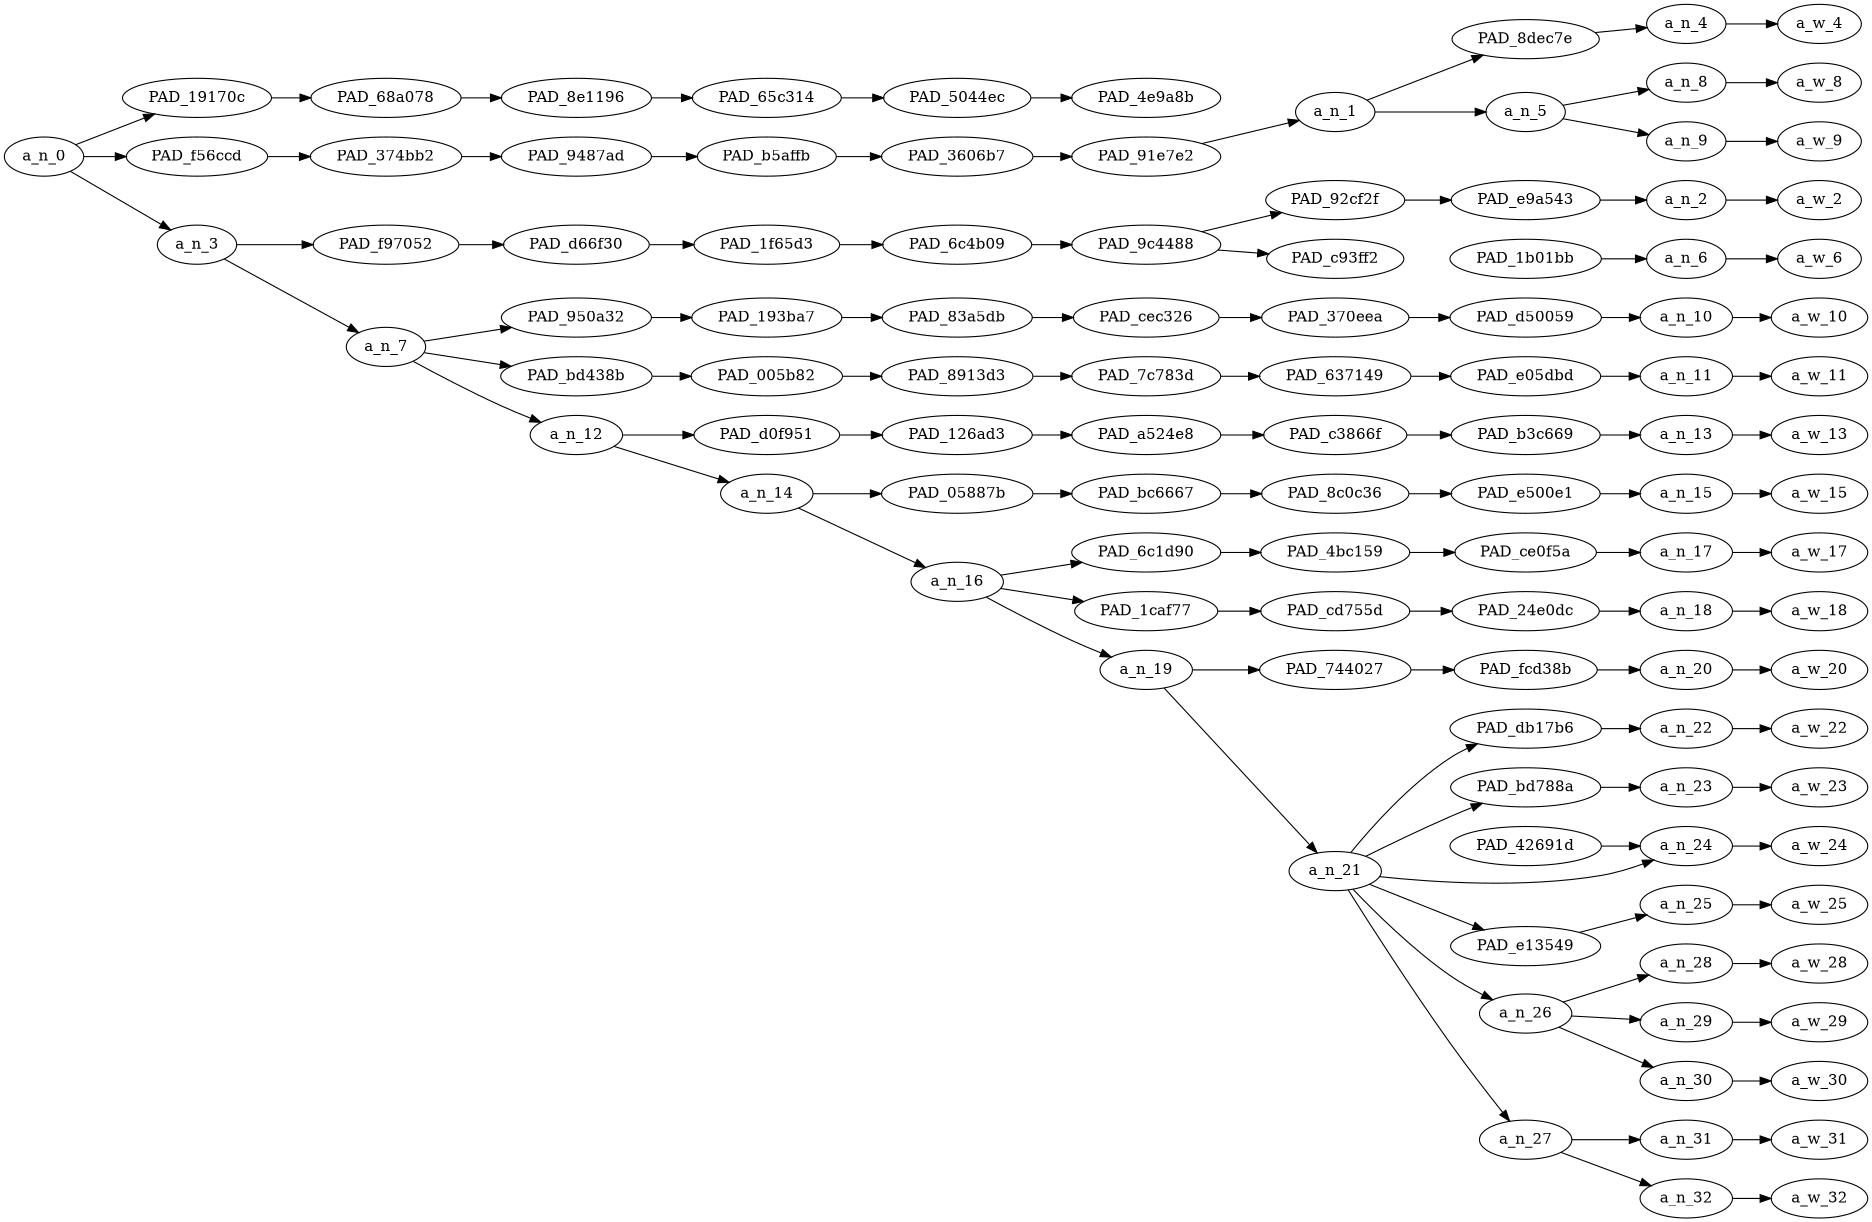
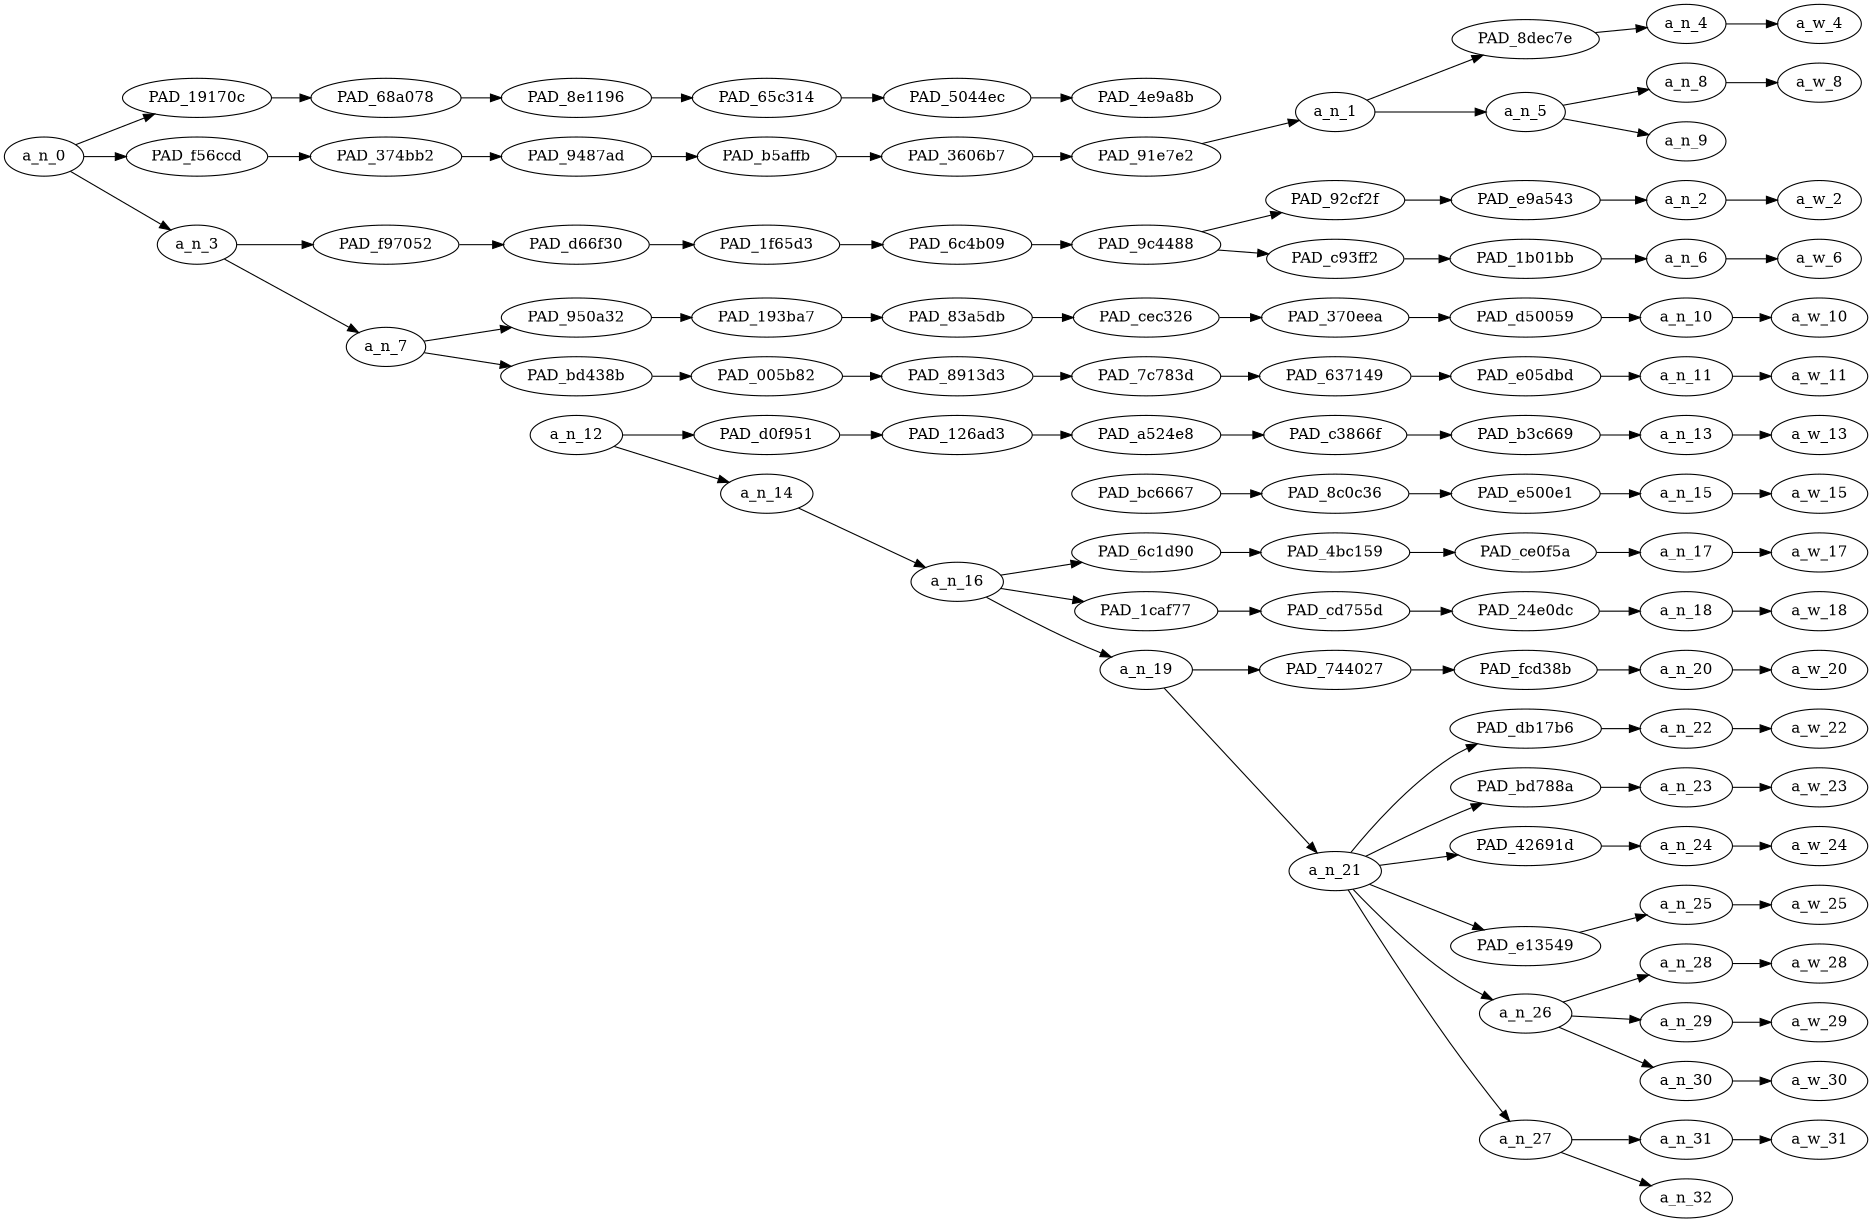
node "a_w_9": removed
edge "PAD_c93ff2" -> "PAD_1b01bb": added
edge "a_n_7" -> "a_n_12": removed
node "PAD_05887b": removed
edge "a_n_21" -> "a_n_24": now "a_n_21" -> "PAD_42691d"
node "a_w_32": removed
